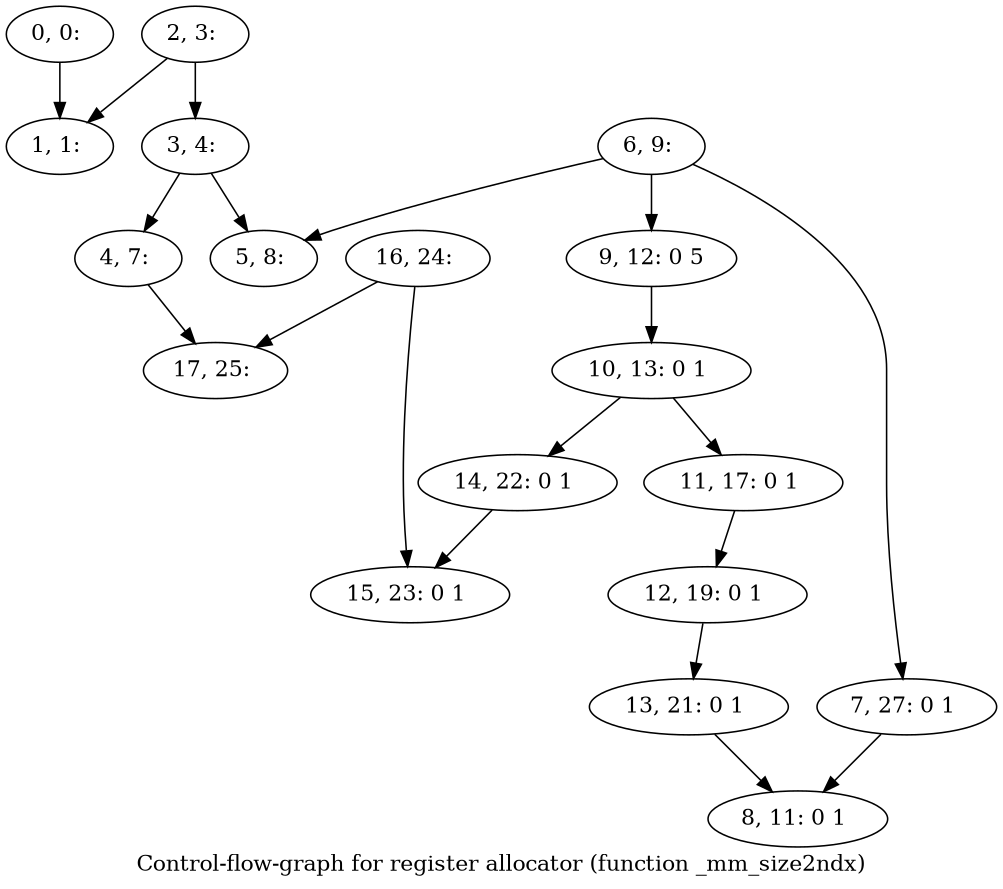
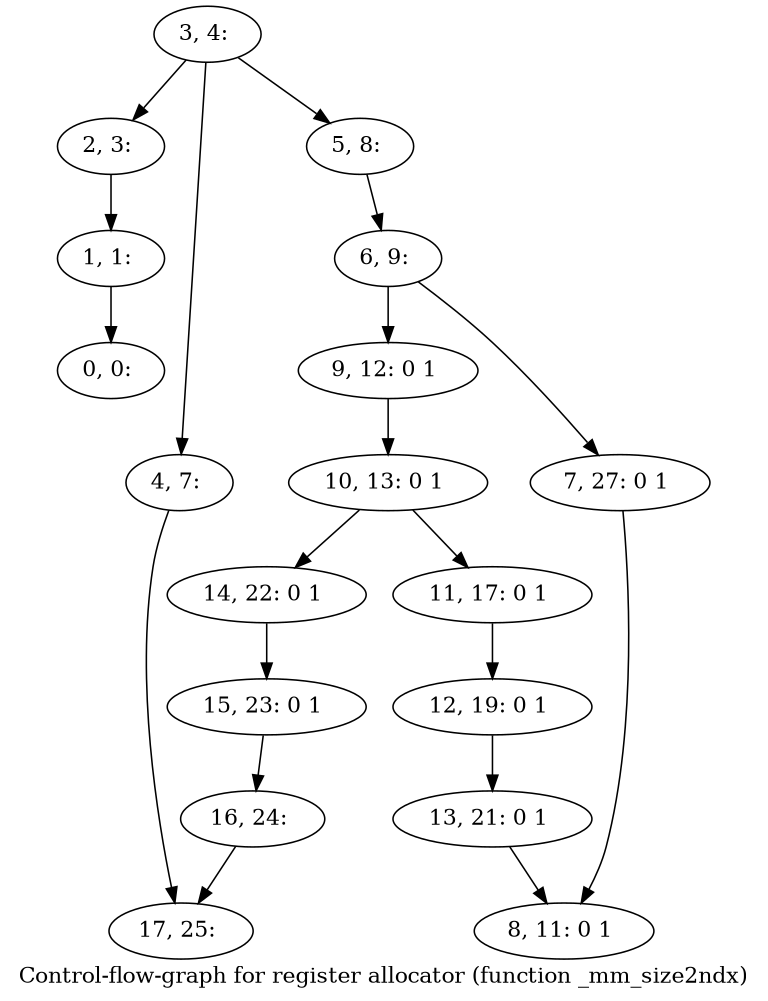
edge "0, 0:" -> "1, 1:": reversed
edge "2, 3:" -> "3, 4:": reversed
edge "6, 9:" -> "5, 8:": reversed
node "9, 12: 0 5": label "9, 12: 0 5" -> "9, 12: 0 1"
edge "16, 24:" -> "15, 23: 0 1": reversed
